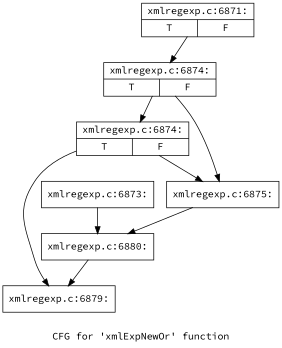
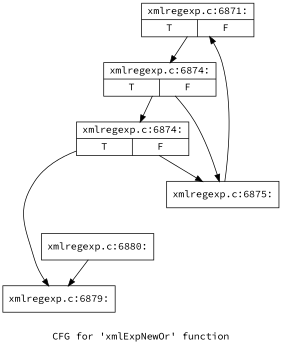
node "xmlregexp.c:6873:": removed
edge "xmlregexp.c:6875:" -> "xmlregexp.c:6880:": now "xmlregexp.c:6875:" -> "xmlregexp.c:6871:"
